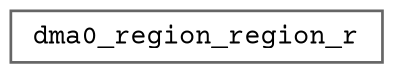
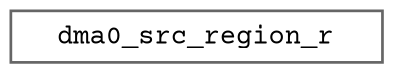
node "dma0_region_region_r": label "dma0_region_region_r" -> "dma0_src_region_r"
